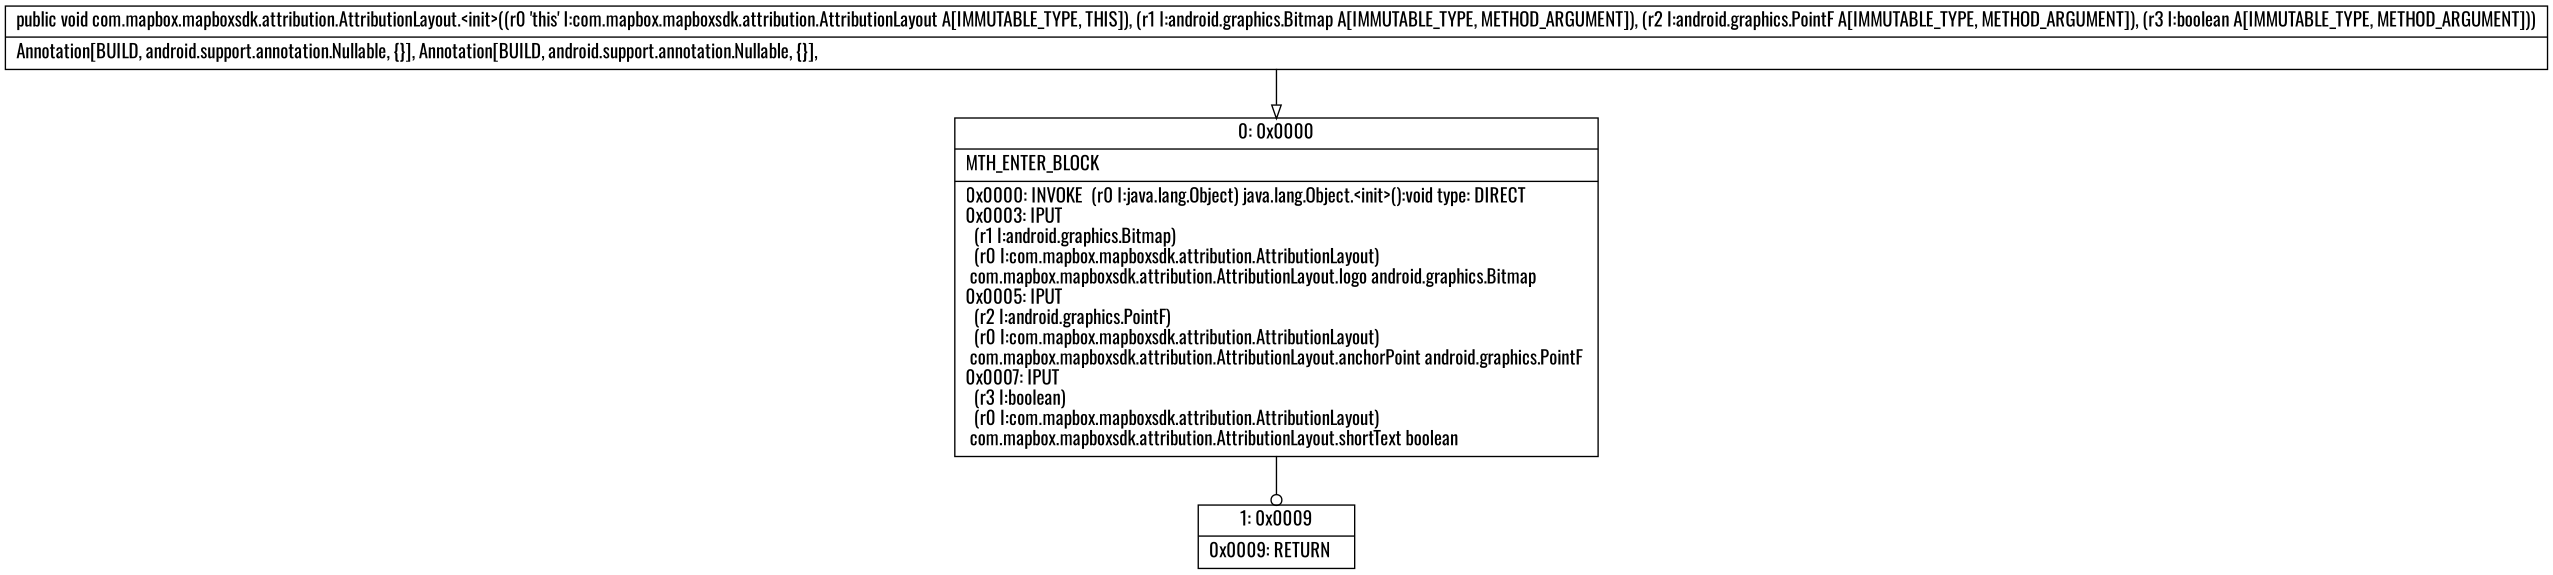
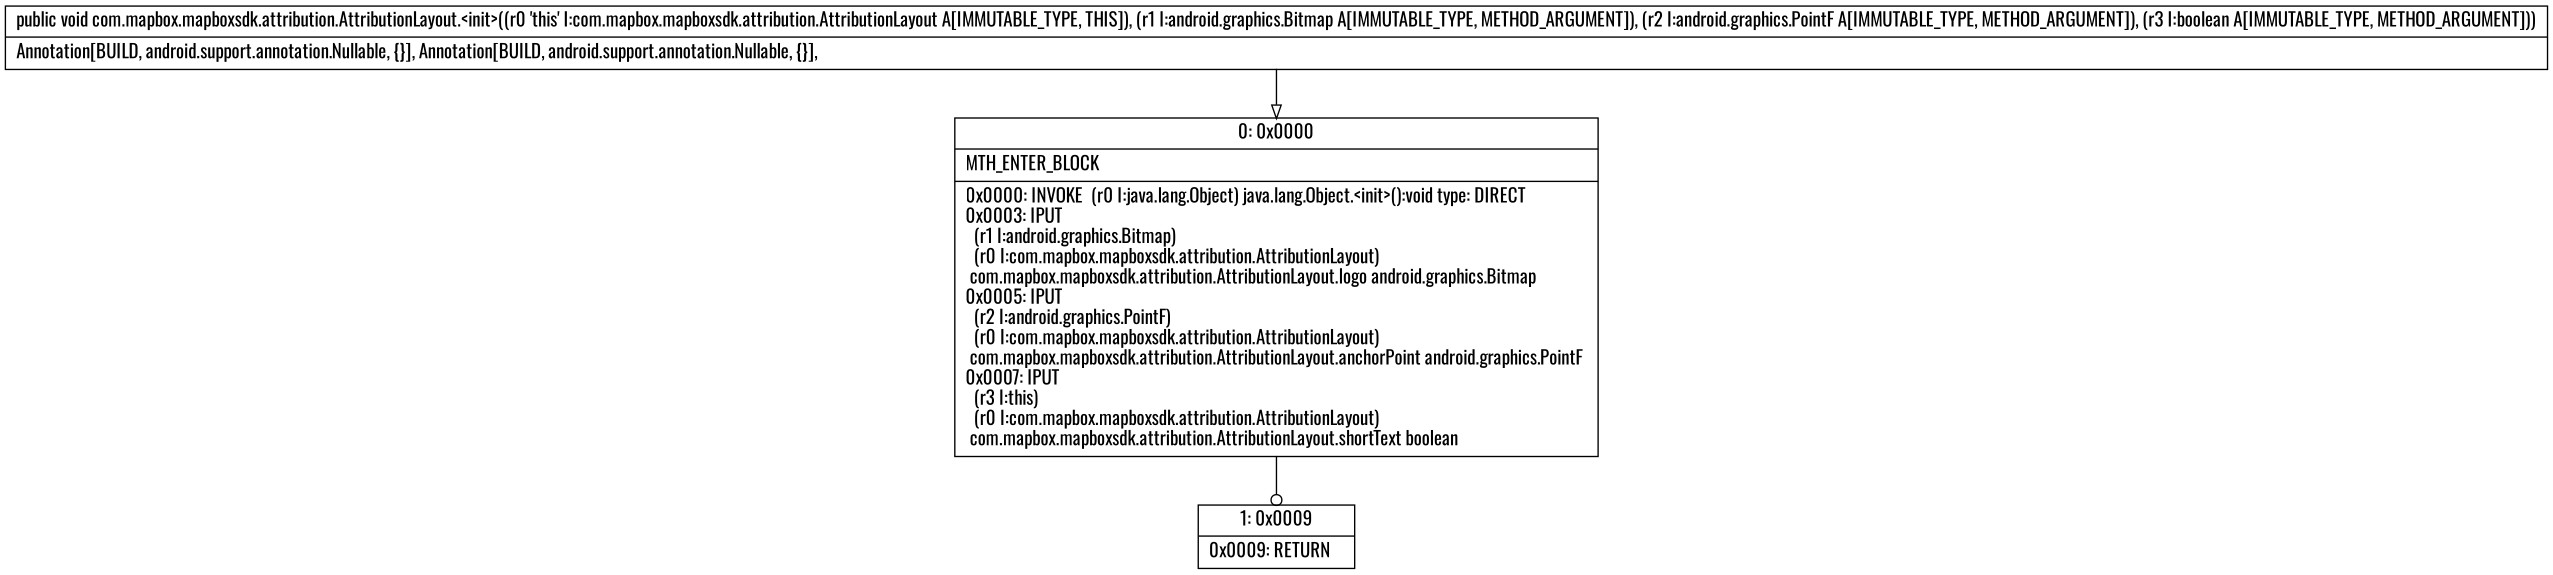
node "0: 0x0000": text "(r3 I:boolean)" -> "(r3 I:this)"
